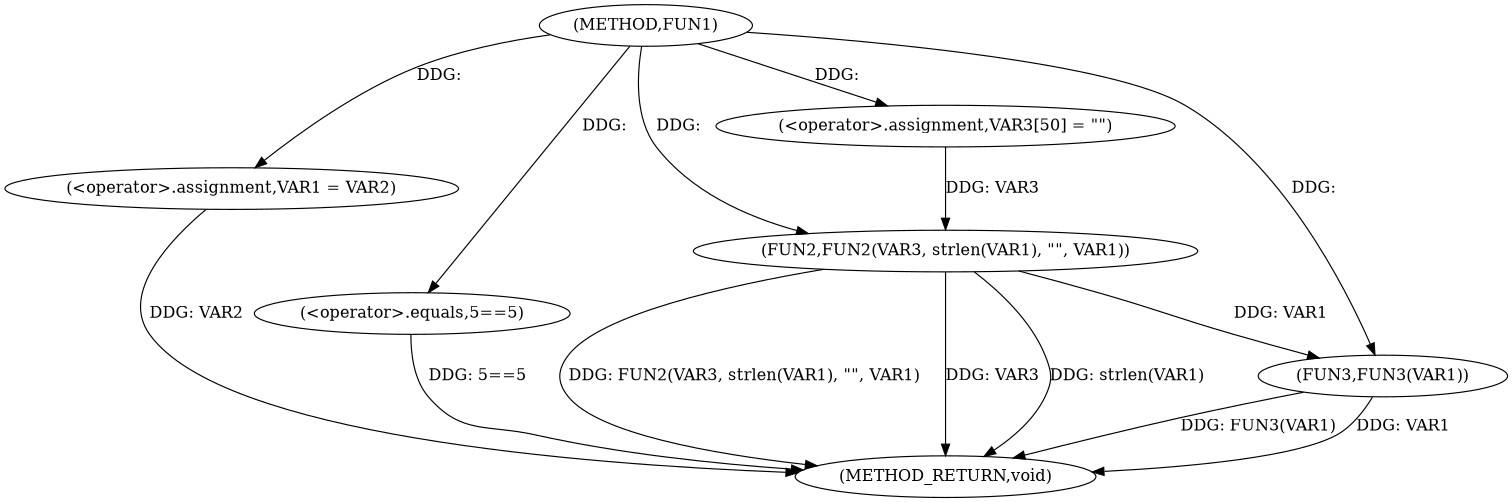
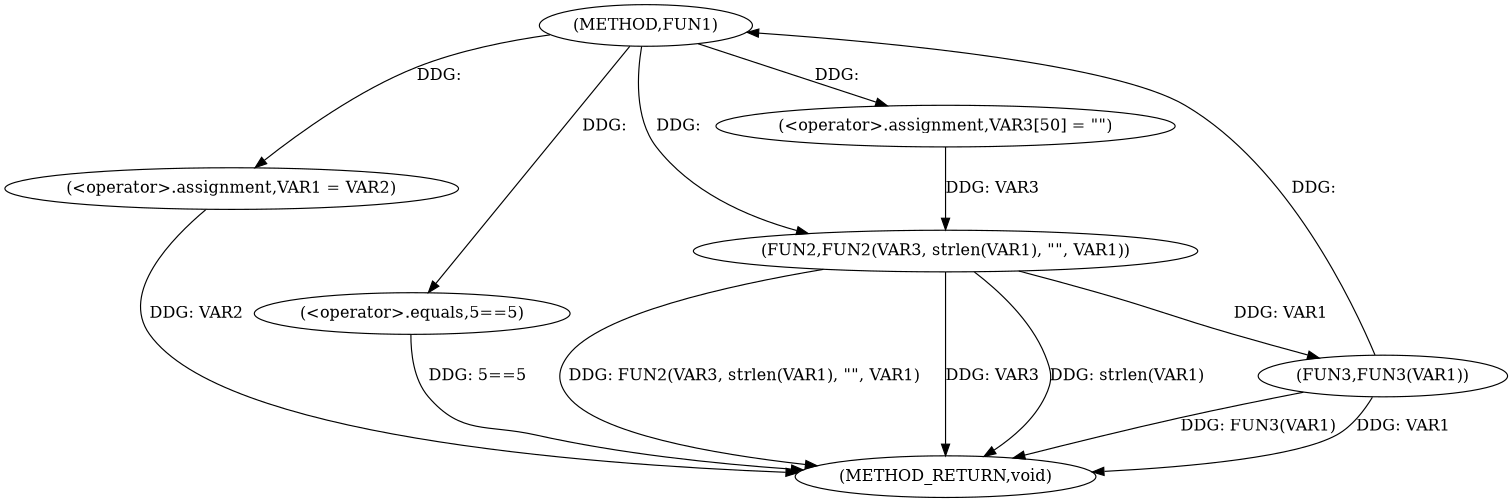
edge "(METHOD,FUN1)" -> "(FUN3,FUN3(VAR1))": reversed
